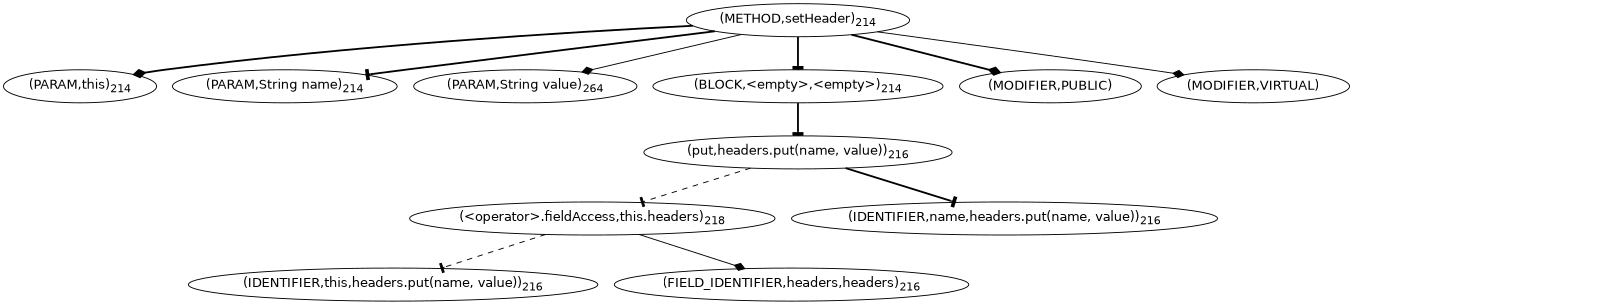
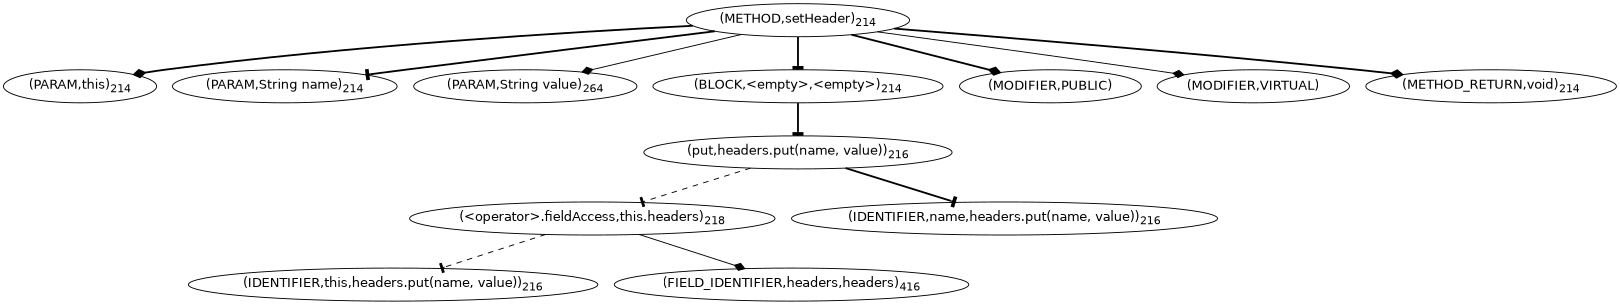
node "(METHOD_RETURN,void)": added
node "(FIELD_IDENTIFIER,headers,headers)": text "216" -> "416"
